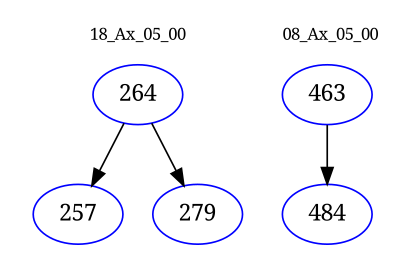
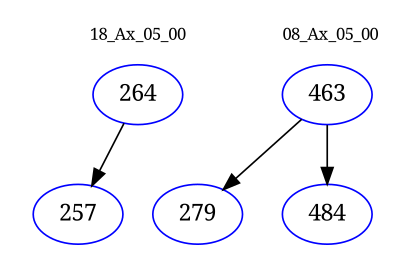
edge "264" -> "279": now "463" -> "279"
